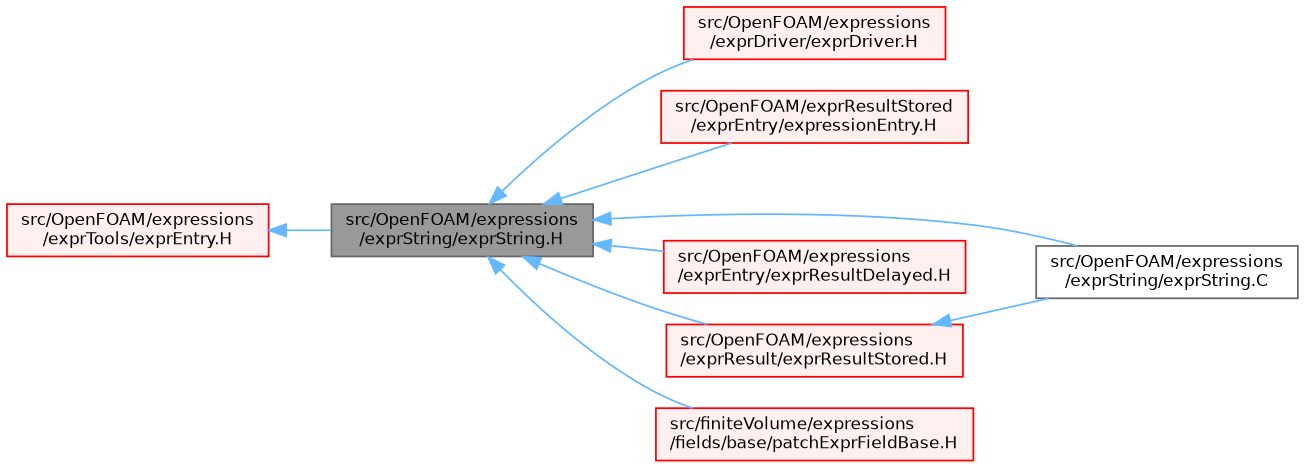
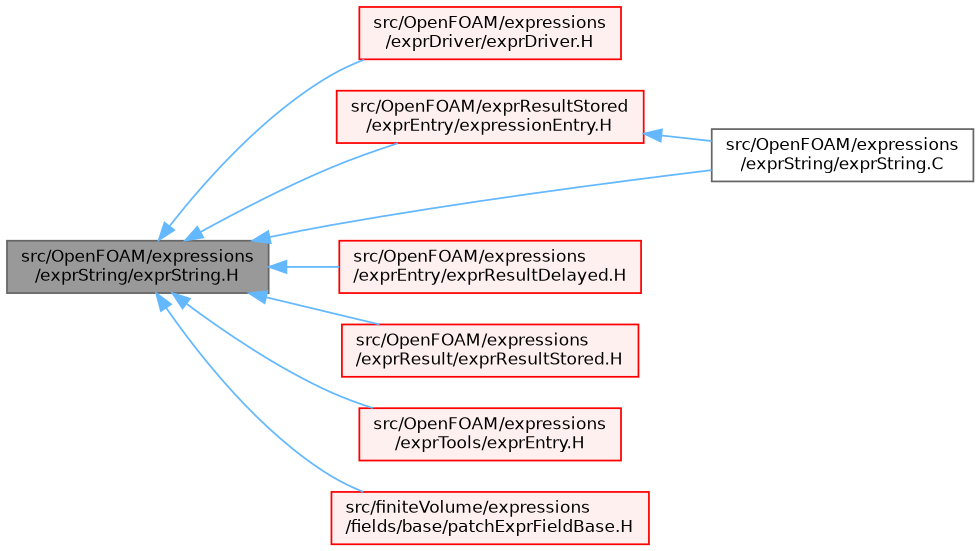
edge "src/OpenFOAM/expressions /exprString/exprString.H" -> "src/OpenFOAM/expressions /exprTools/exprEntry.H": reversed
edge "src/OpenFOAM/expressions /exprString/exprString.C" -> "src/OpenFOAM/expressions /exprResult/exprResultStored.H": now "src/OpenFOAM/expressions /exprString/exprString.C" -> "src/OpenFOAM/exprResultStored /exprEntry/expressionEntry.H"
